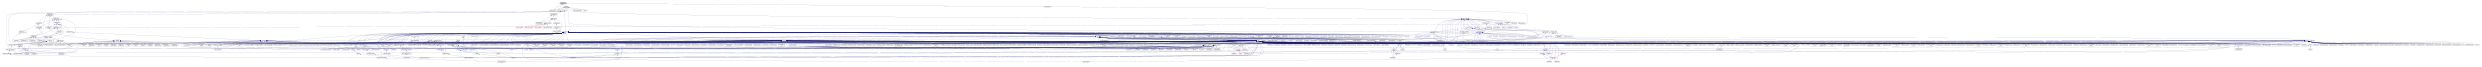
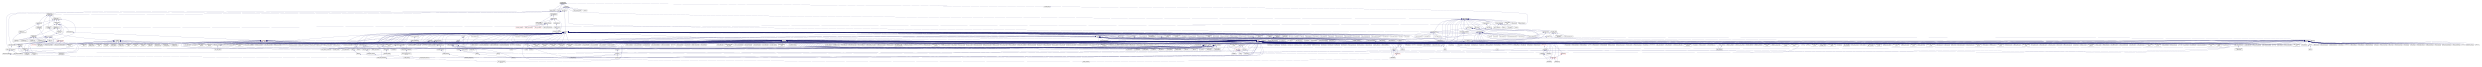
node "thread_aware_timer.cpp": removed
